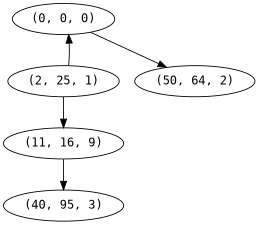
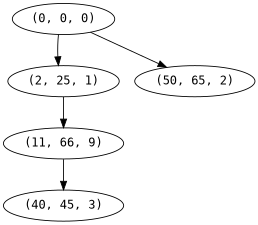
edge "(2, 25, 1)" -> "(0, 0, 0)": reversed
node "(50, 64, 2)": label "(50, 64, 2)" -> "(50, 65, 2)"
node "(11, 16, 9)": label "(11, 16, 9)" -> "(11, 66, 9)"
node "(40, 95, 3)": label "(40, 95, 3)" -> "(40, 45, 3)"
